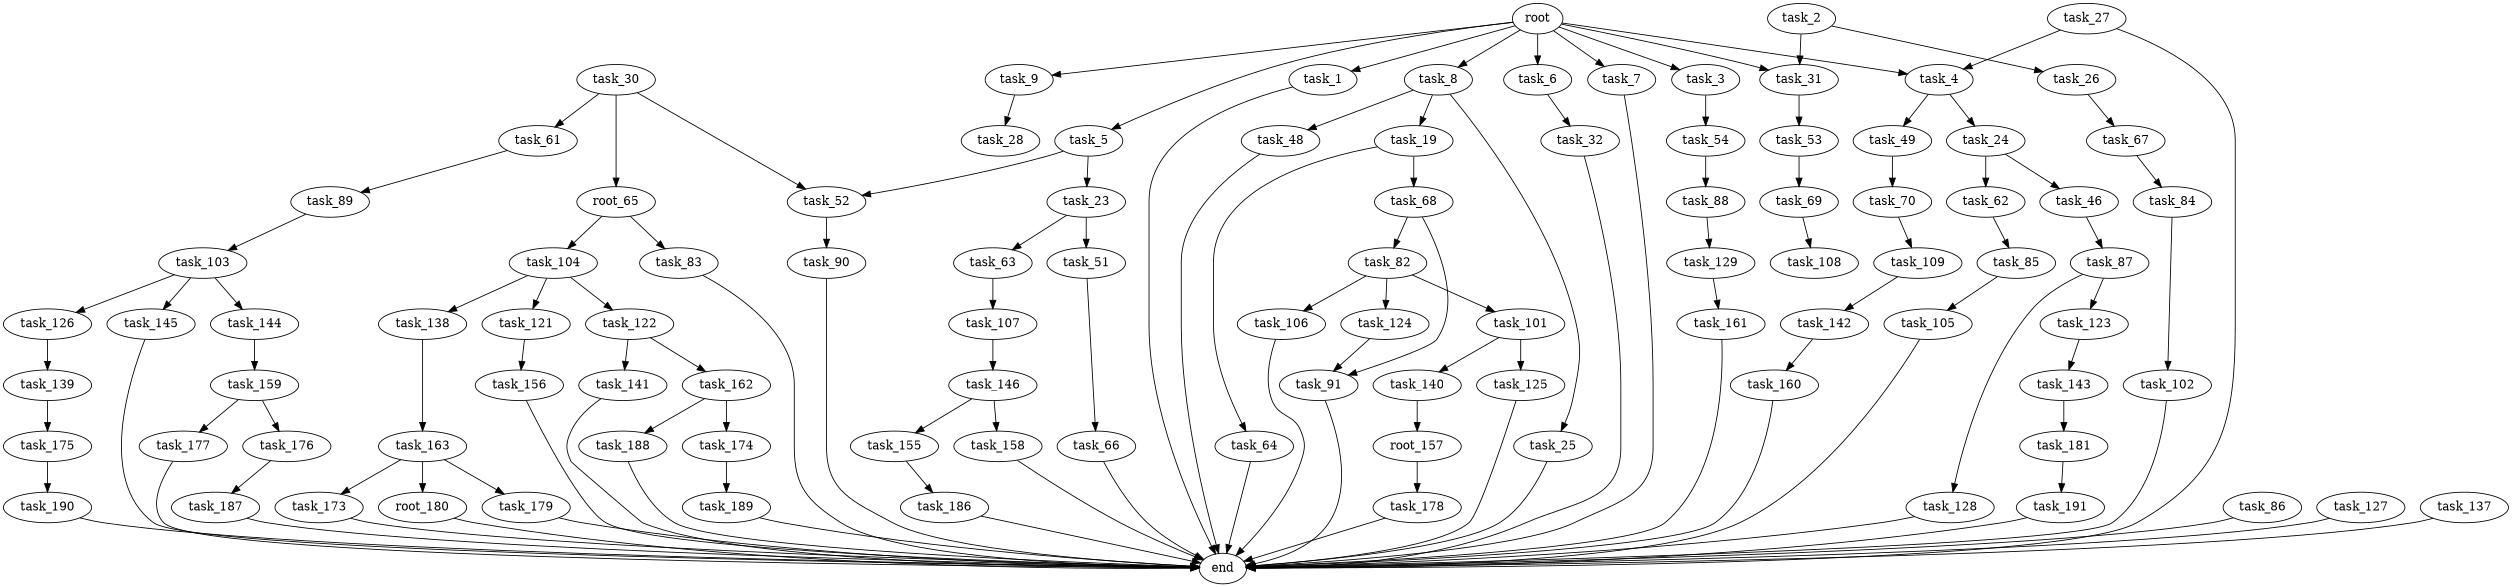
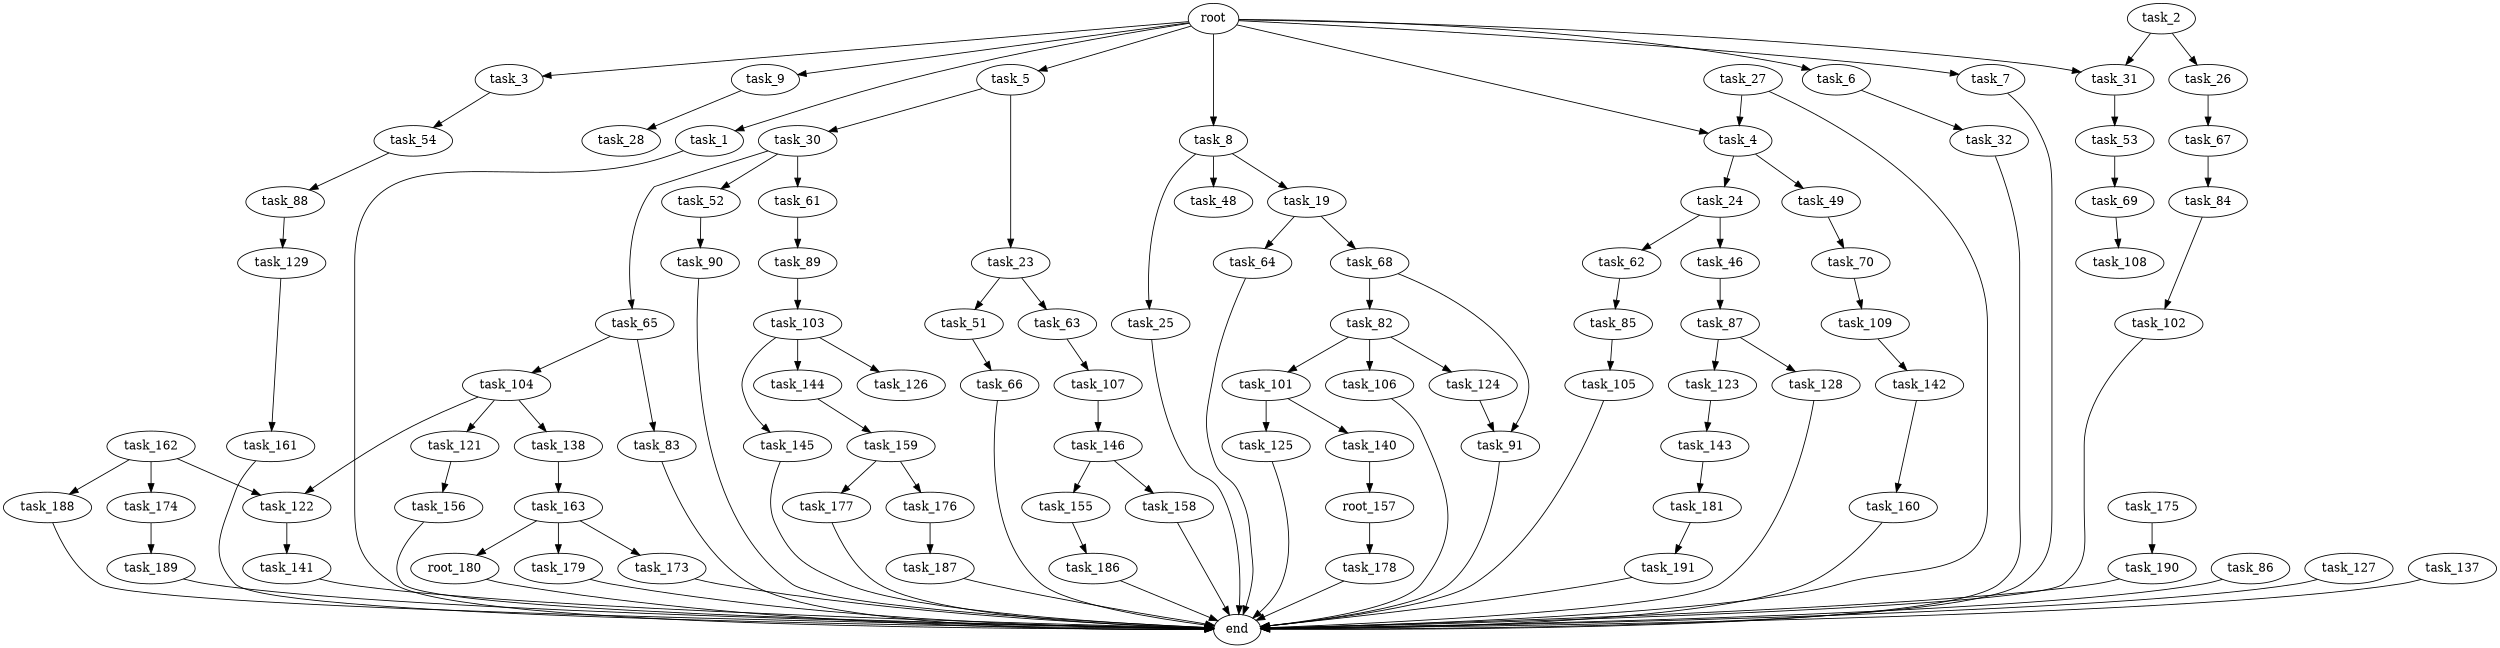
edge "task_5" -> "task_52": now "task_5" -> "task_30"
node "root_65": label "root_65" -> "task_65"
edge "task_48" -> "end": removed
edge "task_122" -> "task_162": reversed
node "task_139": removed
